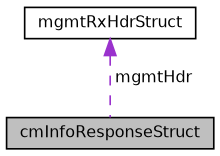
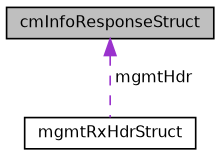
edge "cmInfoResponseStruct" -> "mgmtRxHdrStruct": reversed
